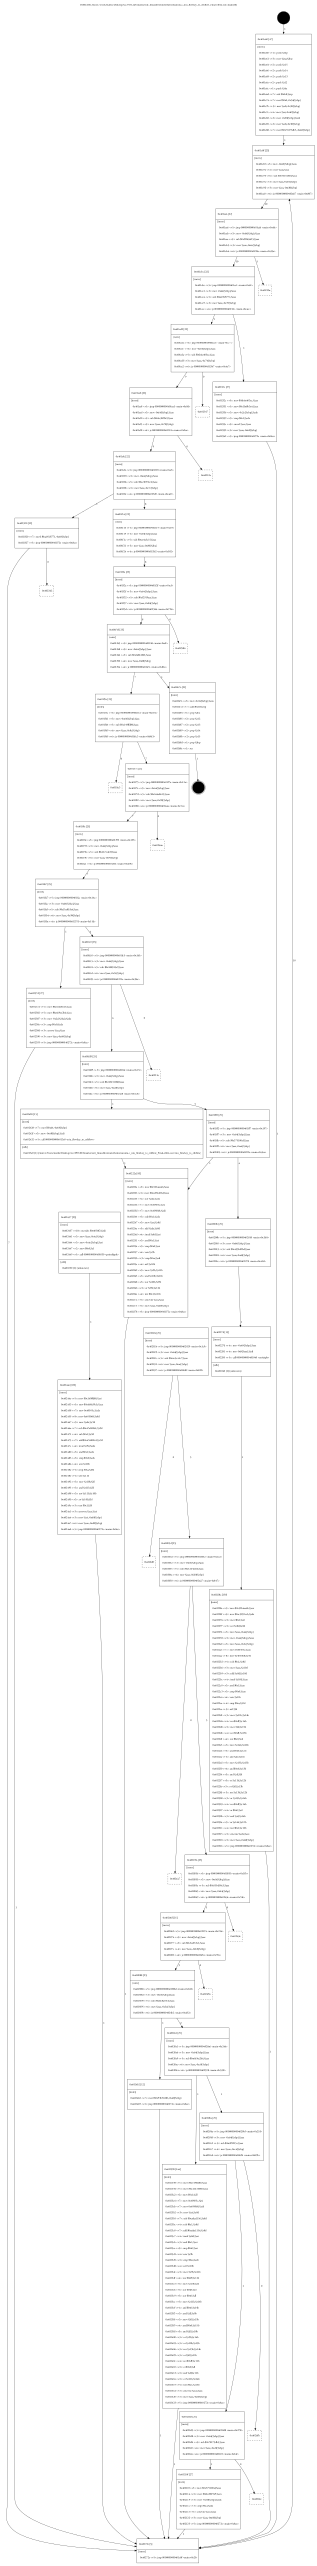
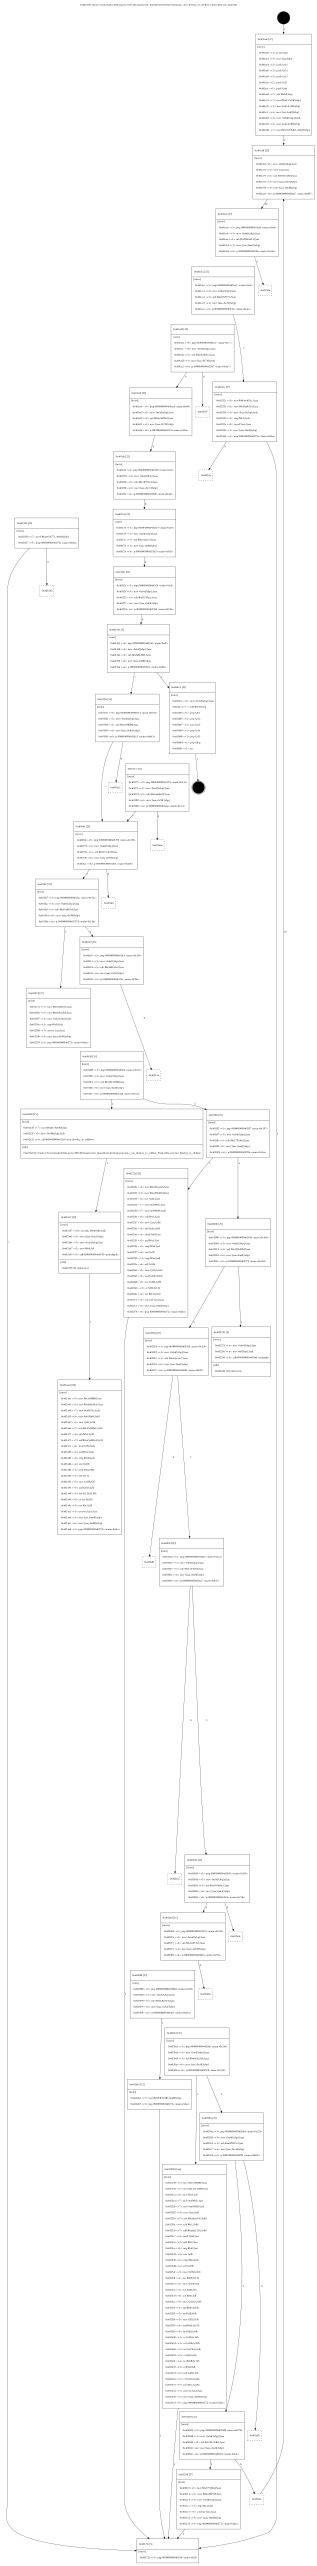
edge "0x401ea6 [22]" -> "0x401ebc [22]": removed, label "10"
edge "0x401ebc [22]" -> "0x401ed2 [22]": removed, label "9"
edge "0x401ee8 [22]" -> "0x40212a": now "0x40232c [27]" -> "0x40212a"
edge "0x401efe [22]" -> "0x402320 [12]": removed, label "1"
node "0x402586": removed
edge "0x401f5c [25]" -> "0x401f75 [25]": now "0x401f5c [25]" -> "0x401f8e [25]"
node "0x4024f6": added
edge "0x401fc0 [25]" -> "0x401fd9 [25]": removed, label "6"
edge "0x402428 [15]" -> "0x40222a [83]": now "0x402428 [15]" -> "0x402437 [23]"
edge "0x40200b [25]" -> "0x402024 [25]": added, label "3"
edge "0x40272e [5]" -> "0x401e8f [23]": now "0x4020ec" -> "0x401e8f [23]"
node "0x40228a [150]": removed
edge "0x40237d [27]" -> "0x40272e [5]": removed, label "1"
edge "0x40206f [25]" -> "0x402088 [25]": removed, label "3"
edge "0x402088 [25]" -> "0x4020a1 [25]": removed, label "2"
edge "0x40244e [100]" -> "0x40272e [5]": removed, label "1"
